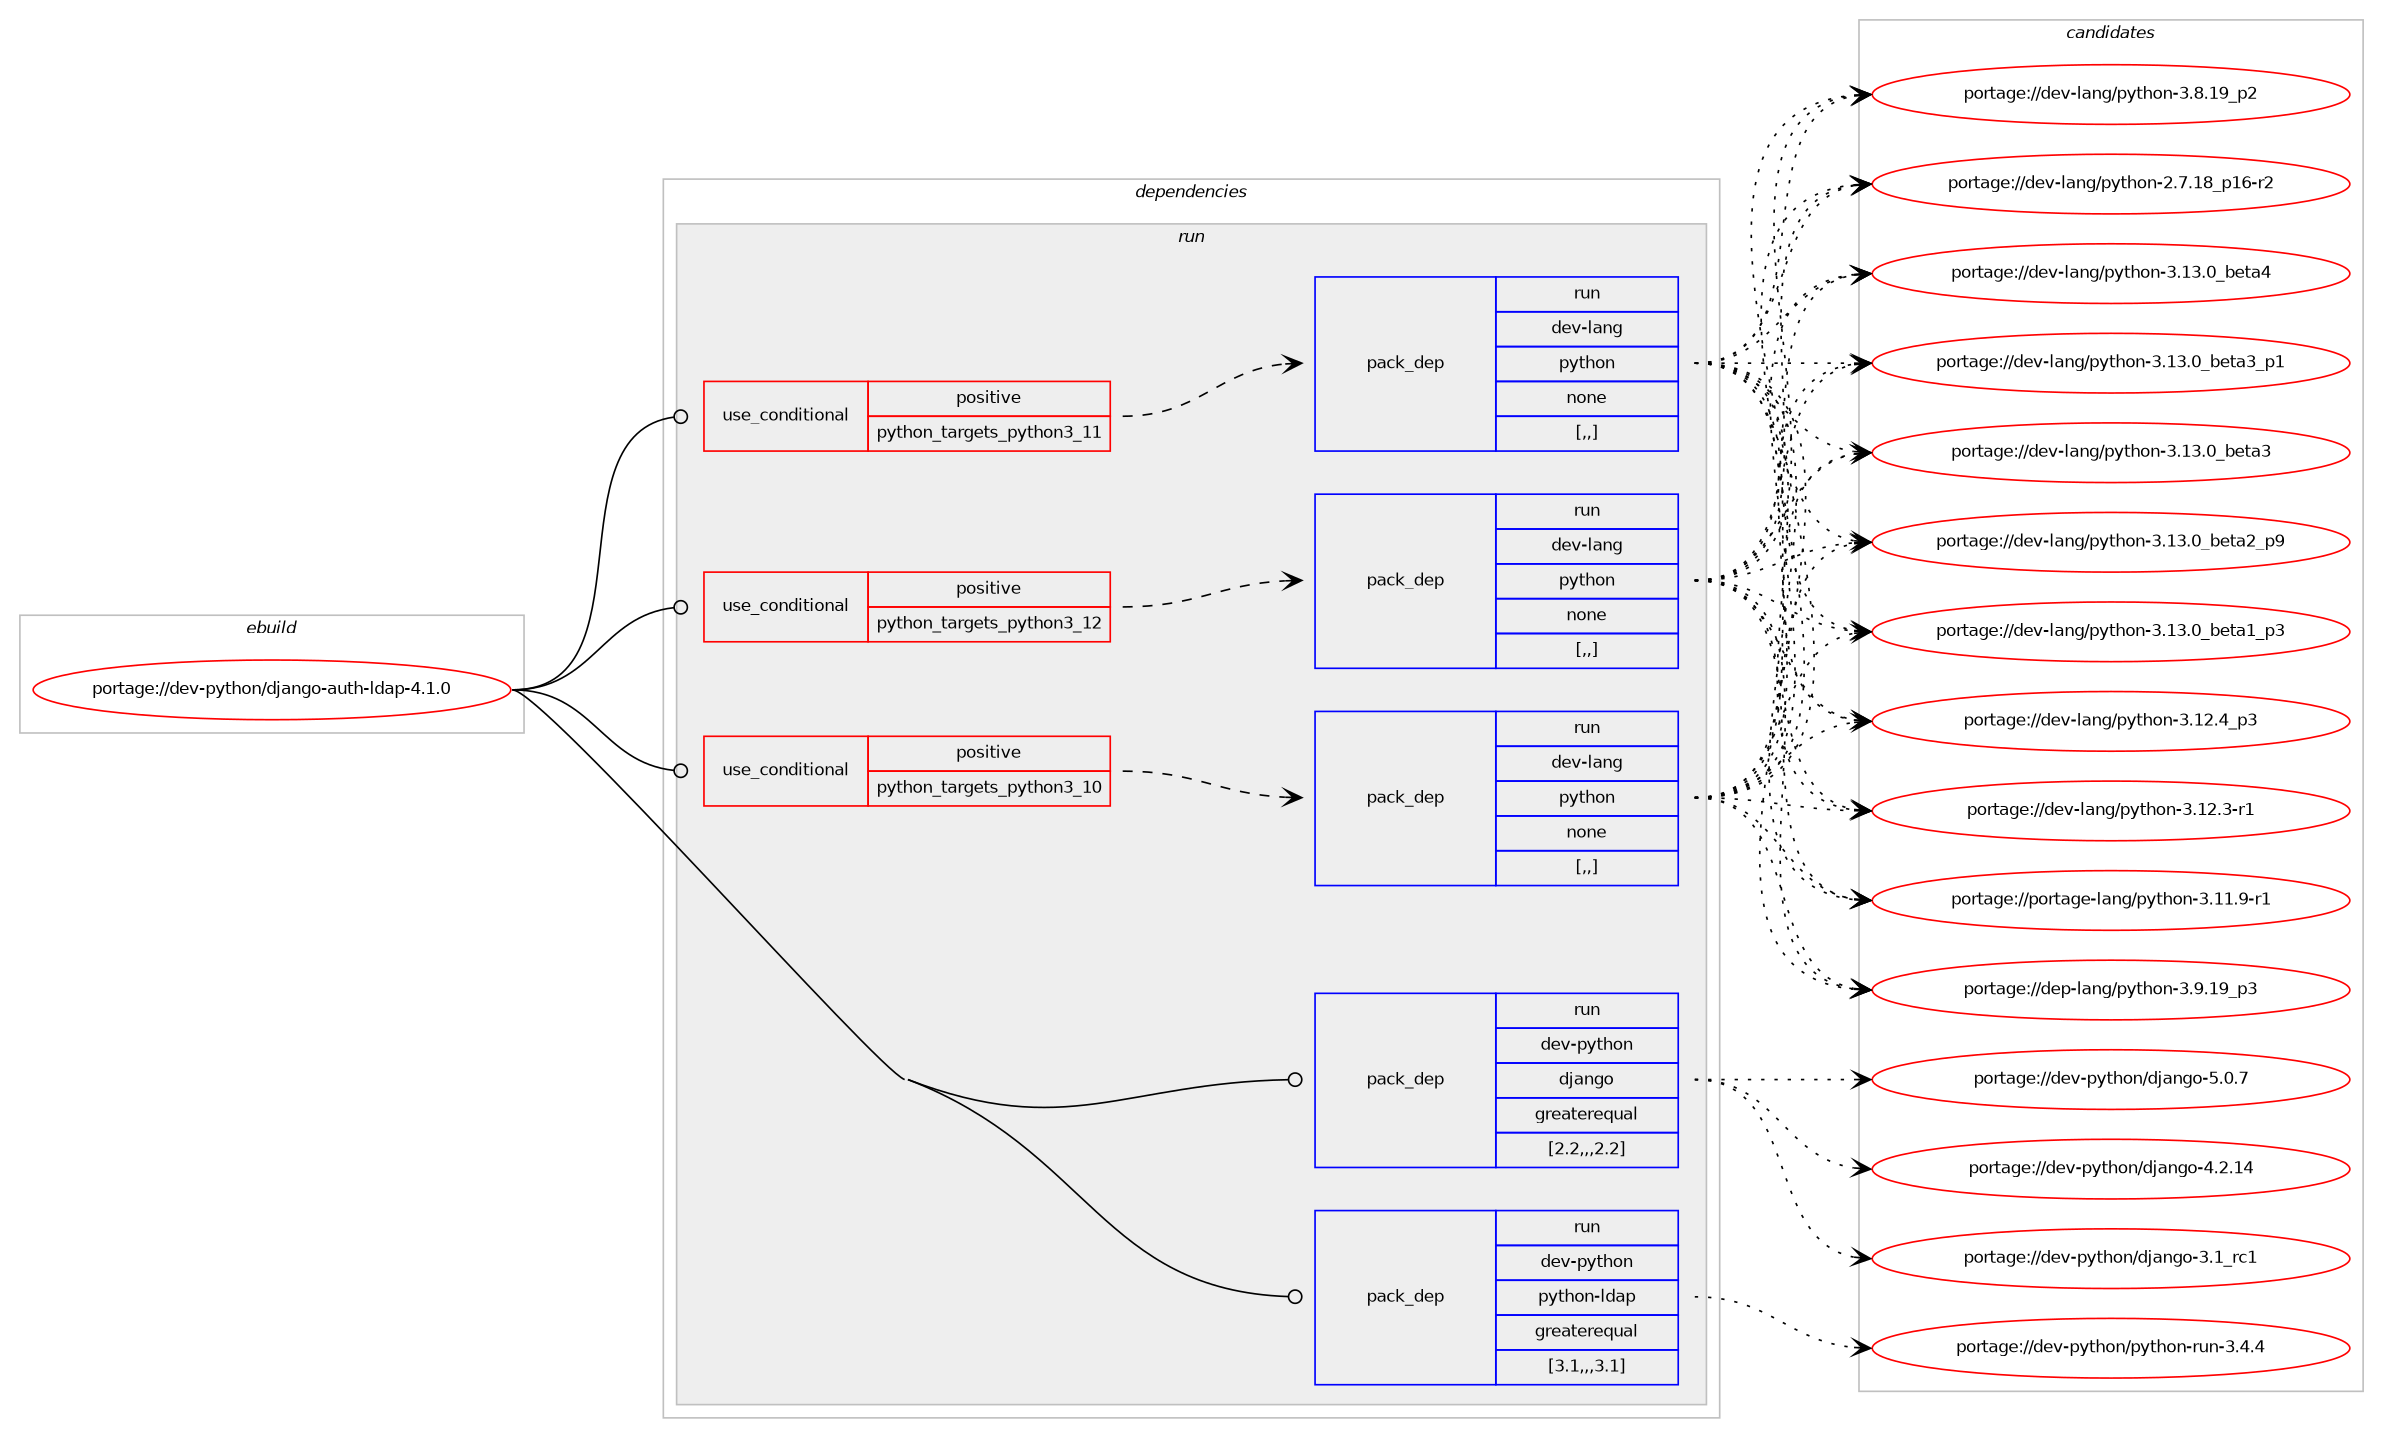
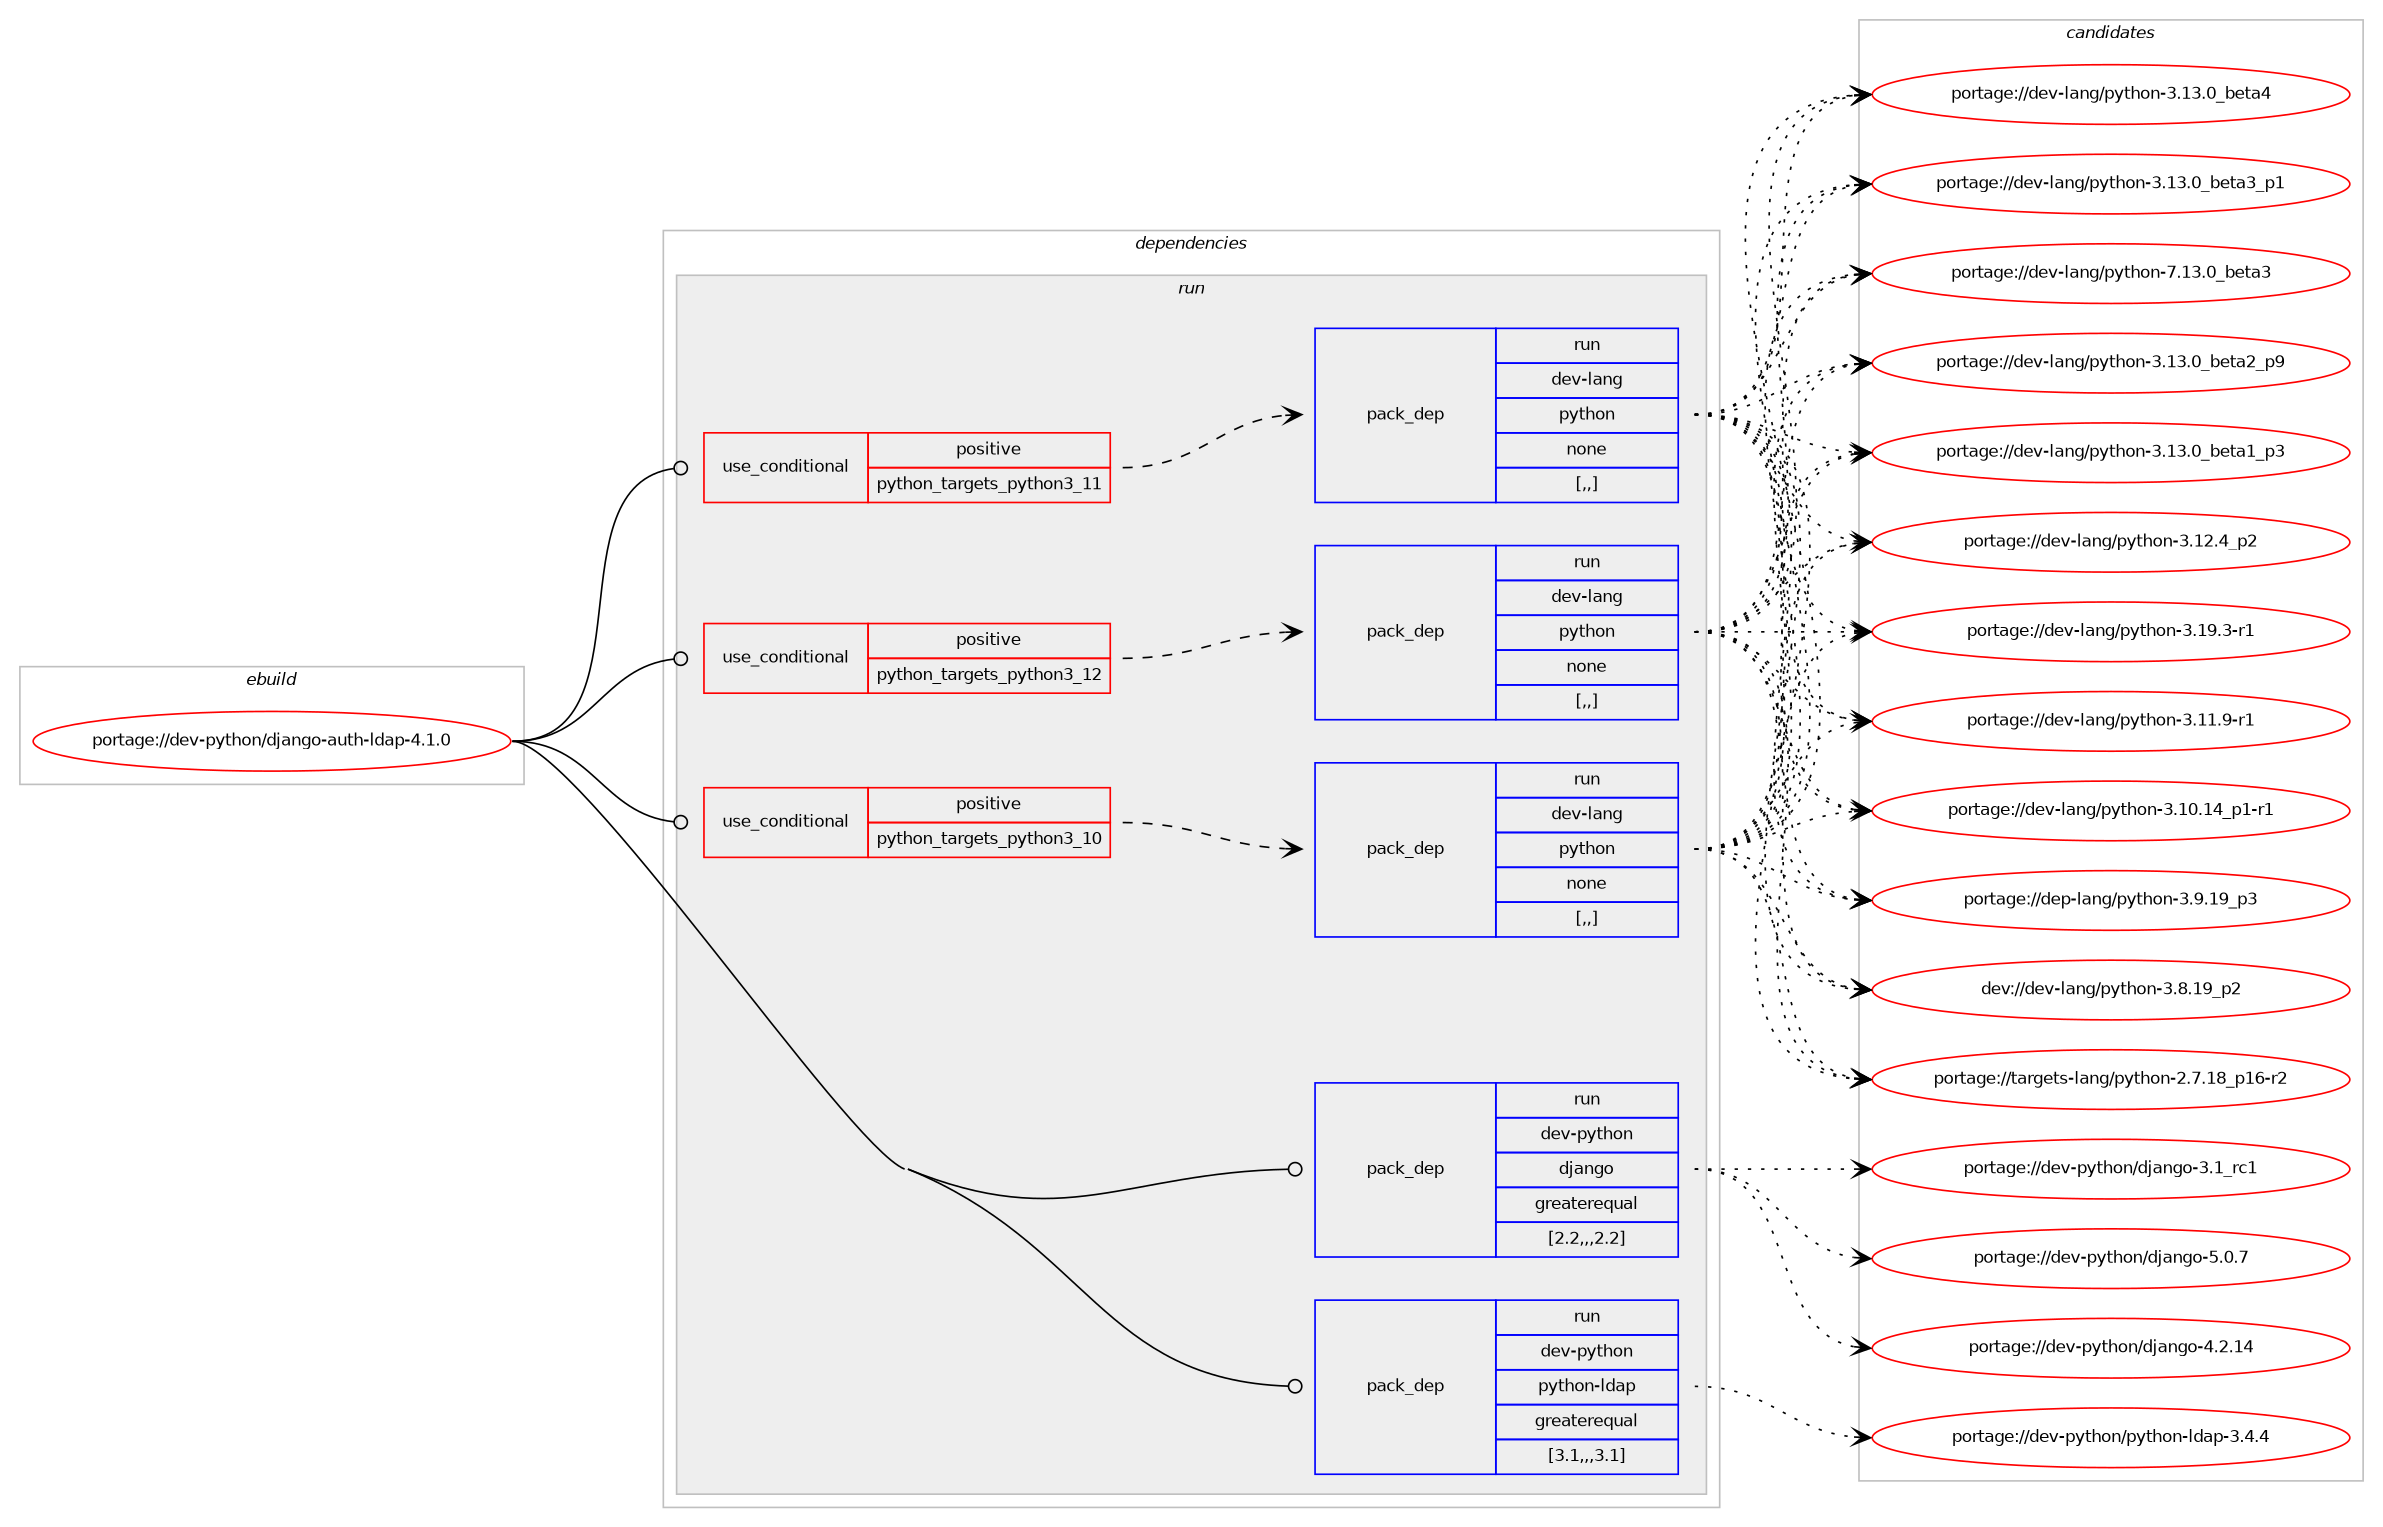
node "portage://dev-lang/python-3.8.19_p2": label "portage://dev-lang/python-3.8.19_p2" -> "dev://dev-lang/python-3.8.19_p2"
node "portage://dev-lang/python-2.7.18_p16-r2": label "portage://dev-lang/python-2.7.18_p16-r2" -> "portage://targets-lang/python-2.7.18_p16-r2"
node "portage://dev-lang/python-3.13.0_beta3": label "portage://dev-lang/python-3.13.0_beta3" -> "portage://dev-lang/python-7.13.0_beta3"
node "portage://dev-lang/python-3.12.4_p3": label "portage://dev-lang/python-3.12.4_p3" -> "portage://dev-lang/python-3.12.4_p2"
node "portage://dev-lang/python-3.10.14_p1-r1": added
node "portage://dev-lang/python-3.12.3-r1": label "portage://dev-lang/python-3.12.3-r1" -> "portage://dev-lang/python-3.19.3-r1"
node "portage://portage-lang/python-3.11.9-r1": label "portage://portage-lang/python-3.11.9-r1" -> "portage://dev-lang/python-3.11.9-r1"
node "portage://dev-python/python-run-3.4.4": label "portage://dev-python/python-run-3.4.4" -> "portage://dev-python/python-ldap-3.4.4"
